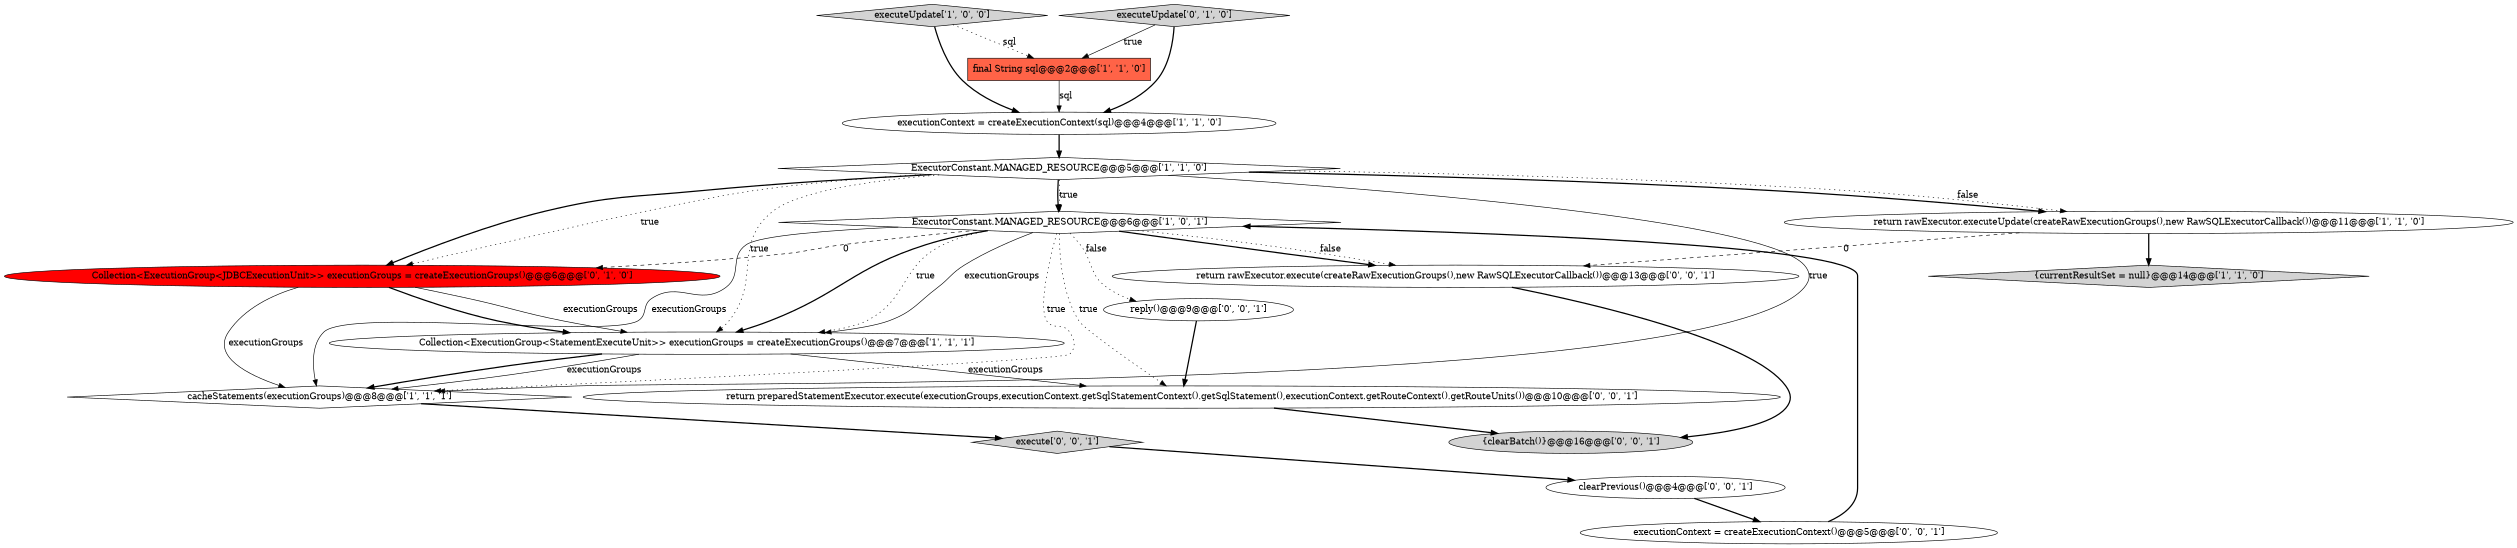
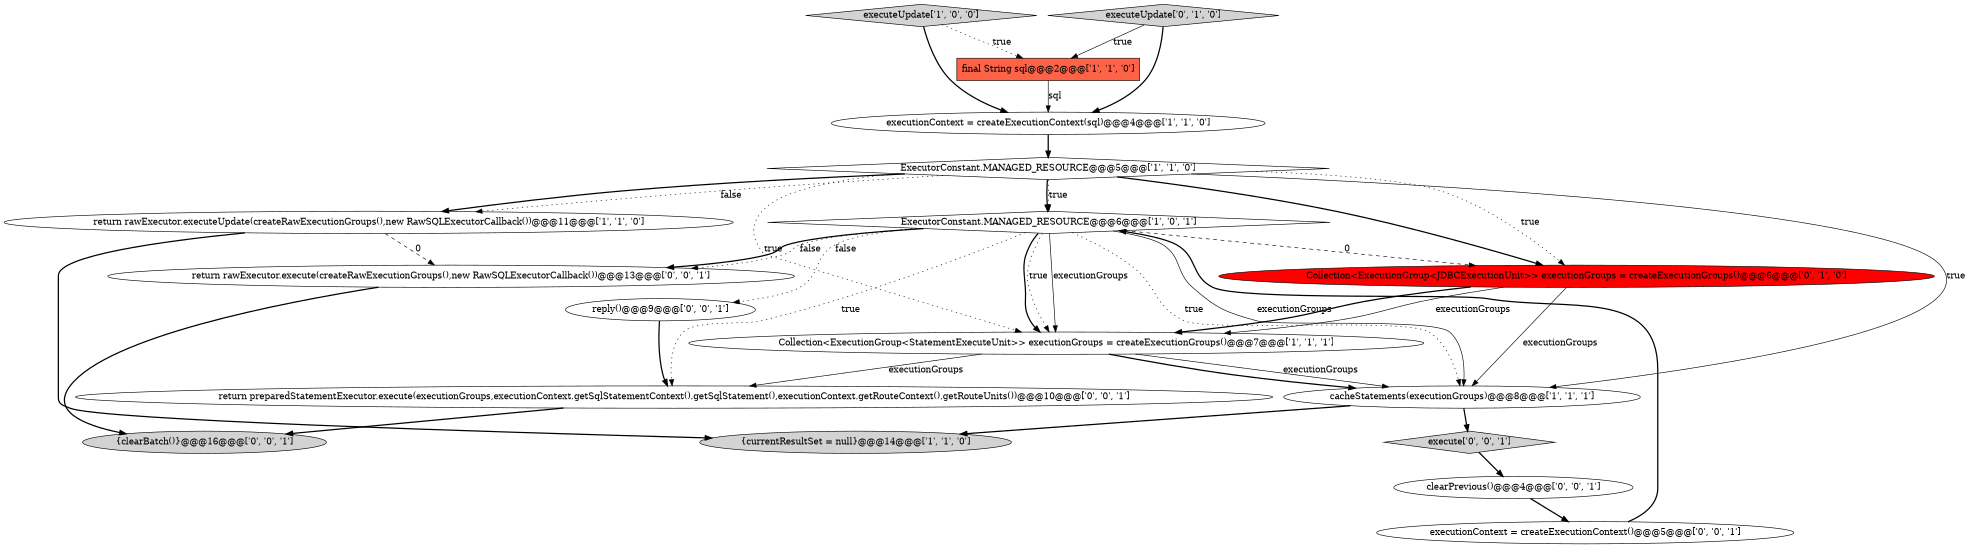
edge "executeUpdate['1', '0', '0']" -> "final String sql@@@2@@@['1', '1', '0']": label "sql" -> "true"
node "{currentResultSet = null}@@@14@@@['1', '1', '0']": shape diamond -> ellipse
node "cacheStatements(executionGroups)@@@8@@@['1', '1', '1']": shape diamond -> ellipse
edge "cacheStatements(executionGroups)@@@8@@@['1', '1', '1']" -> "{currentResultSet = null}@@@14@@@['1', '1', '0']": added
